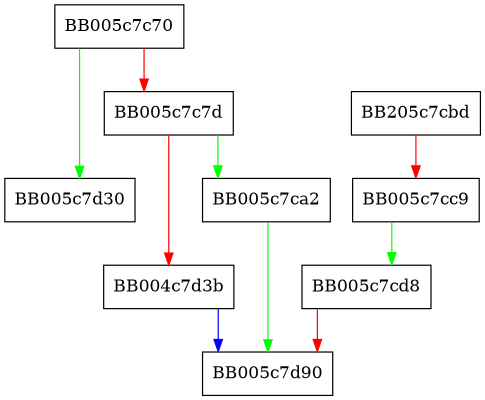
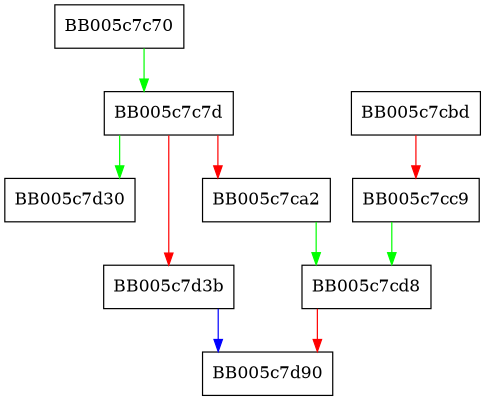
edge "BB005c7c70" -> "BB005c7c7d": color red -> green
edge "BB005c7c70" -> "BB005c7d30": now "BB005c7c7d" -> "BB005c7d30"
node "BB205c7cbd": label "BB205c7cbd" -> "BB005c7cbd"
edge "BB005c7c7d" -> "BB005c7ca2": color green -> red
edge "BB005c7ca2" -> "BB005c7d90": now "BB005c7ca2" -> "BB005c7cd8"
node "BB004c7d3b": label "BB004c7d3b" -> "BB005c7d3b"
